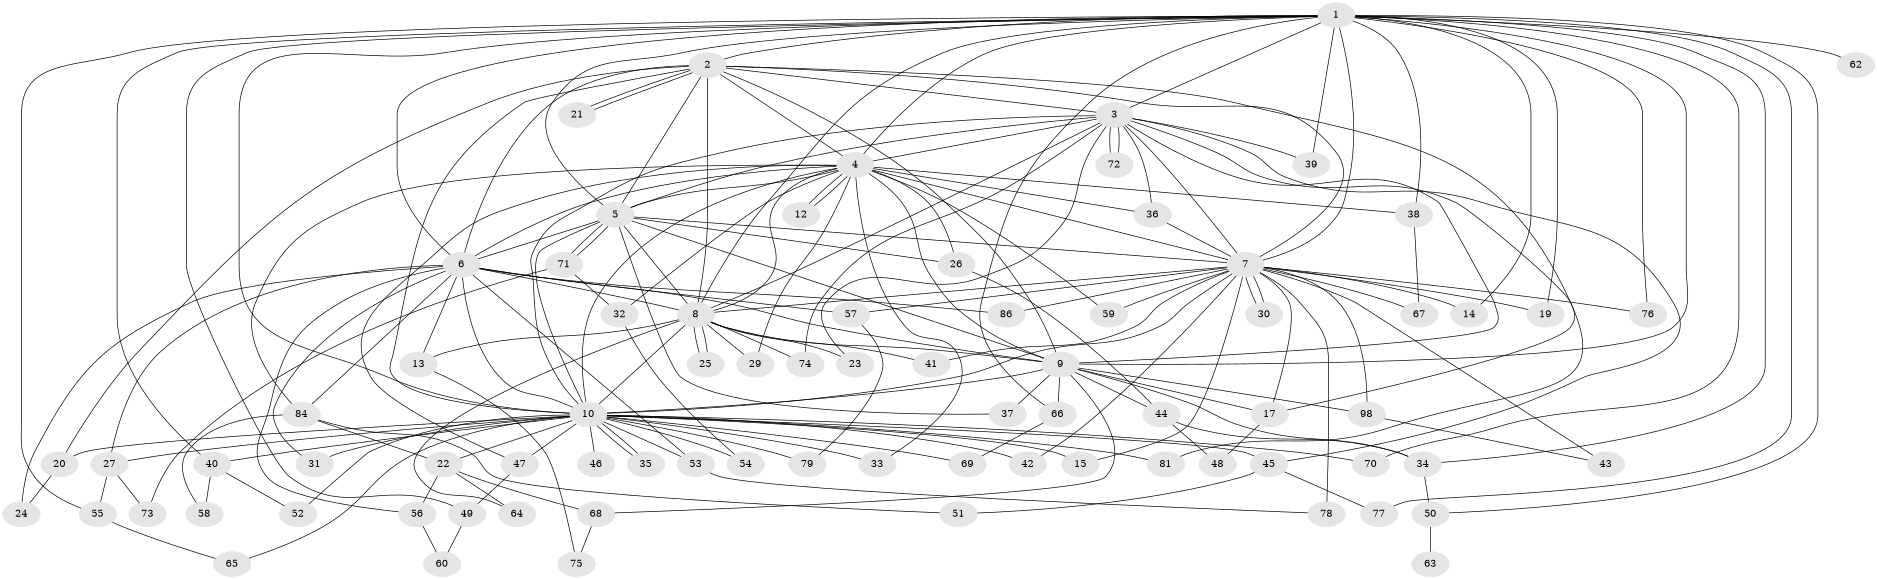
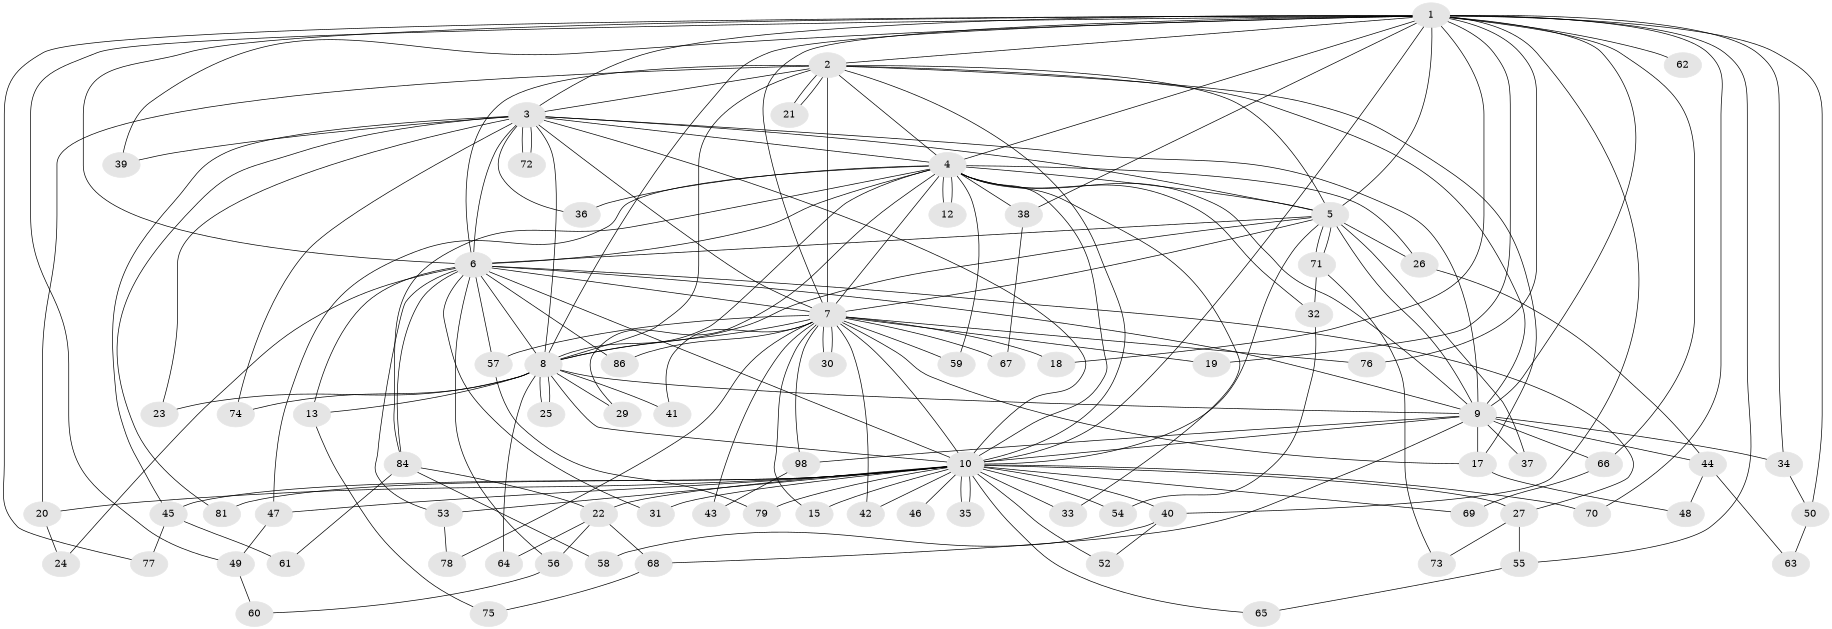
edge "3" -- "6": added
edge "36" -- "7": now "6" -- "7"
node "14": label "14" -> "18"
edge "44" -- "34": now "44" -- "63"
node "51": label "51" -> "61"
